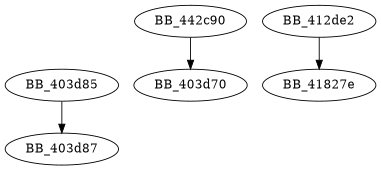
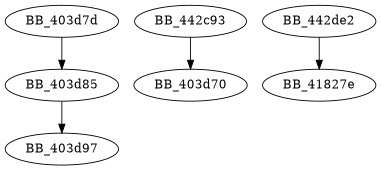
node "BB_403d7d": added
node "BB_442c90": label "BB_442c90" -> "BB_442c93"
node "BB_412de2": label "BB_412de2" -> "BB_442de2"
node "BB_403d87": label "BB_403d87" -> "BB_403d97"
